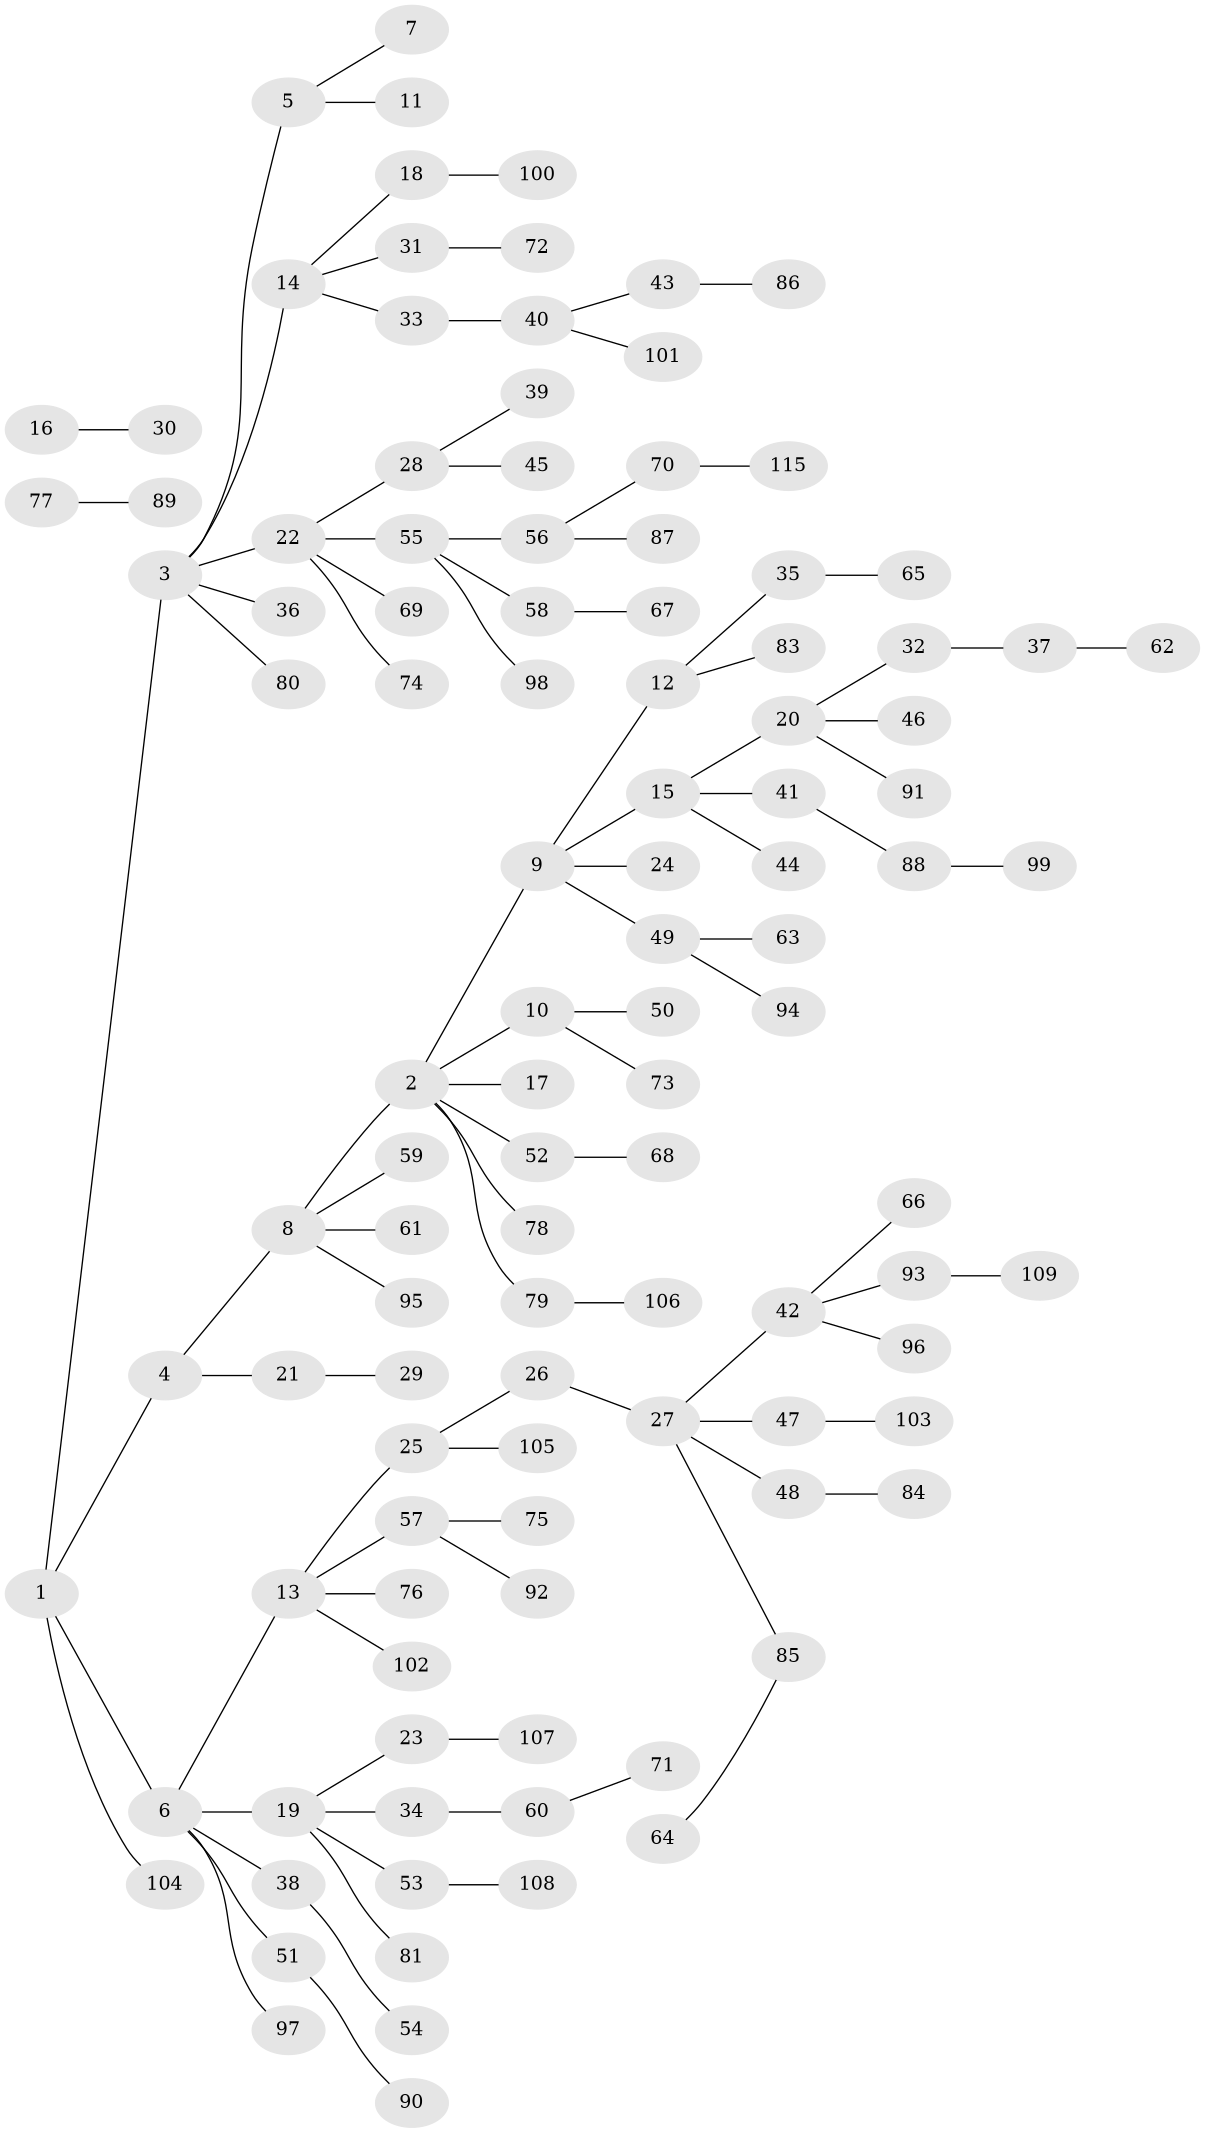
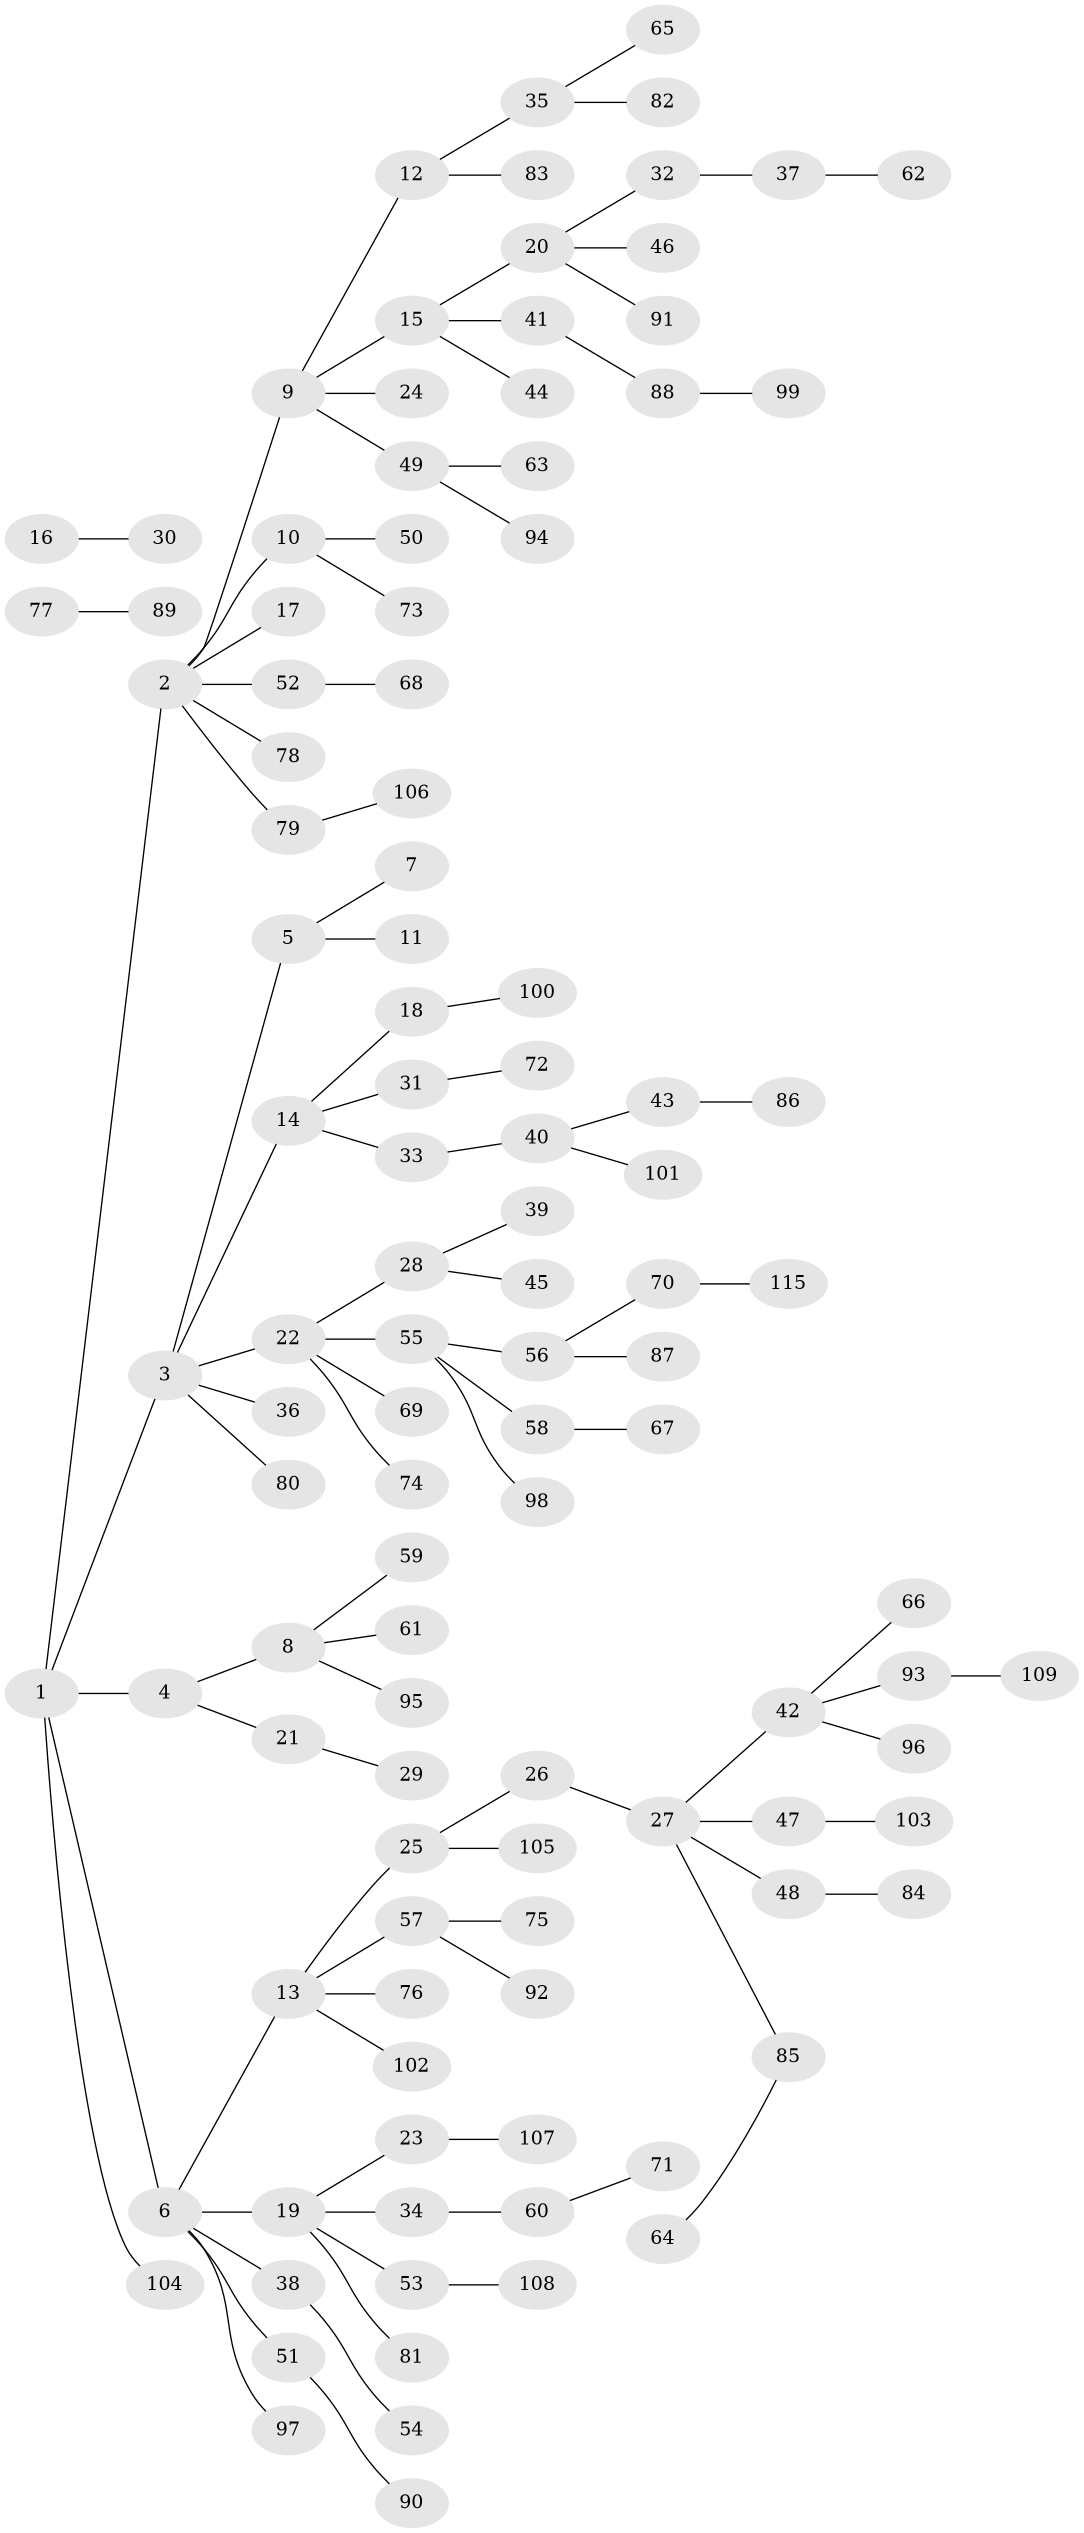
node "82": added
edge "2" -- "8": now "2" -- "1"
